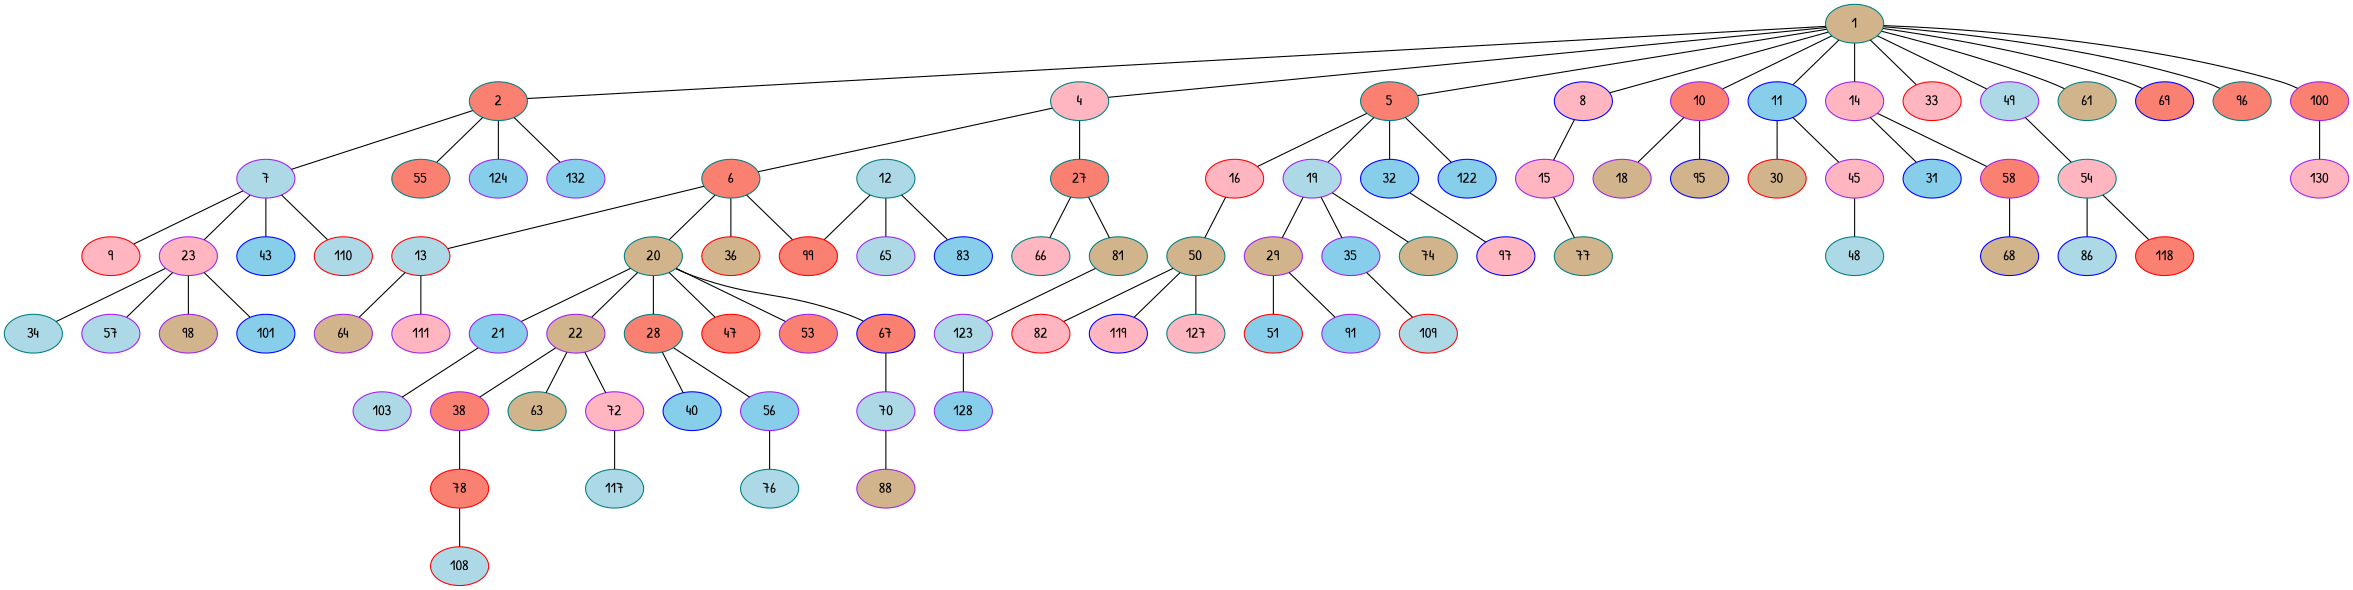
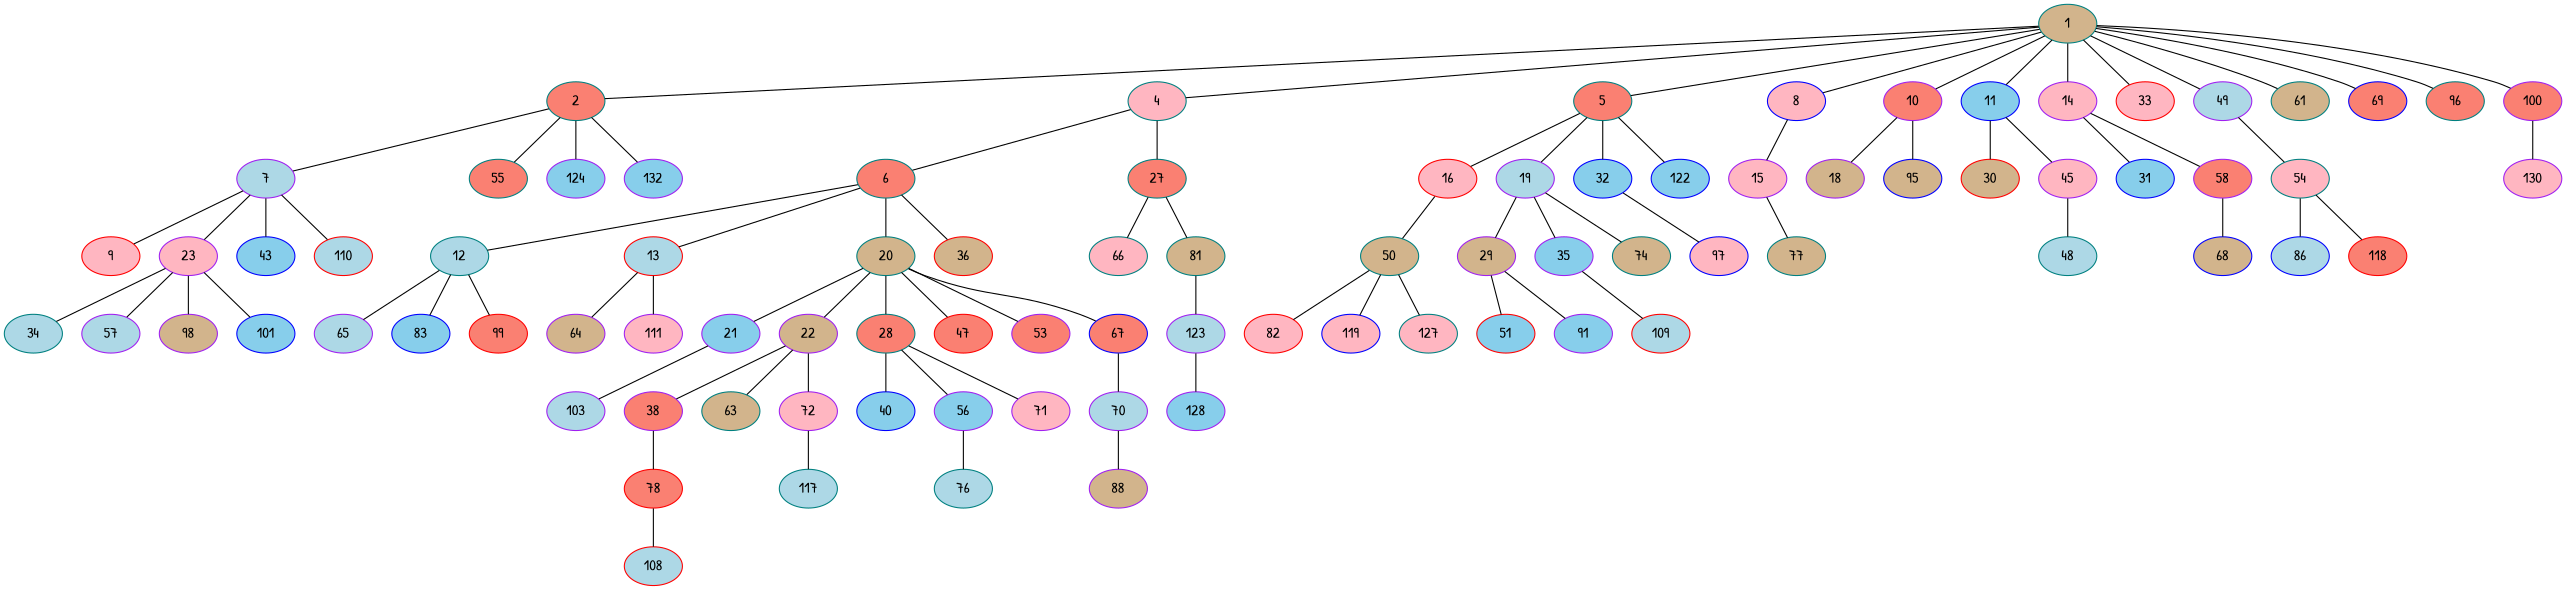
edge "6" -- "99": now "6" -- "12"
node "71": added
